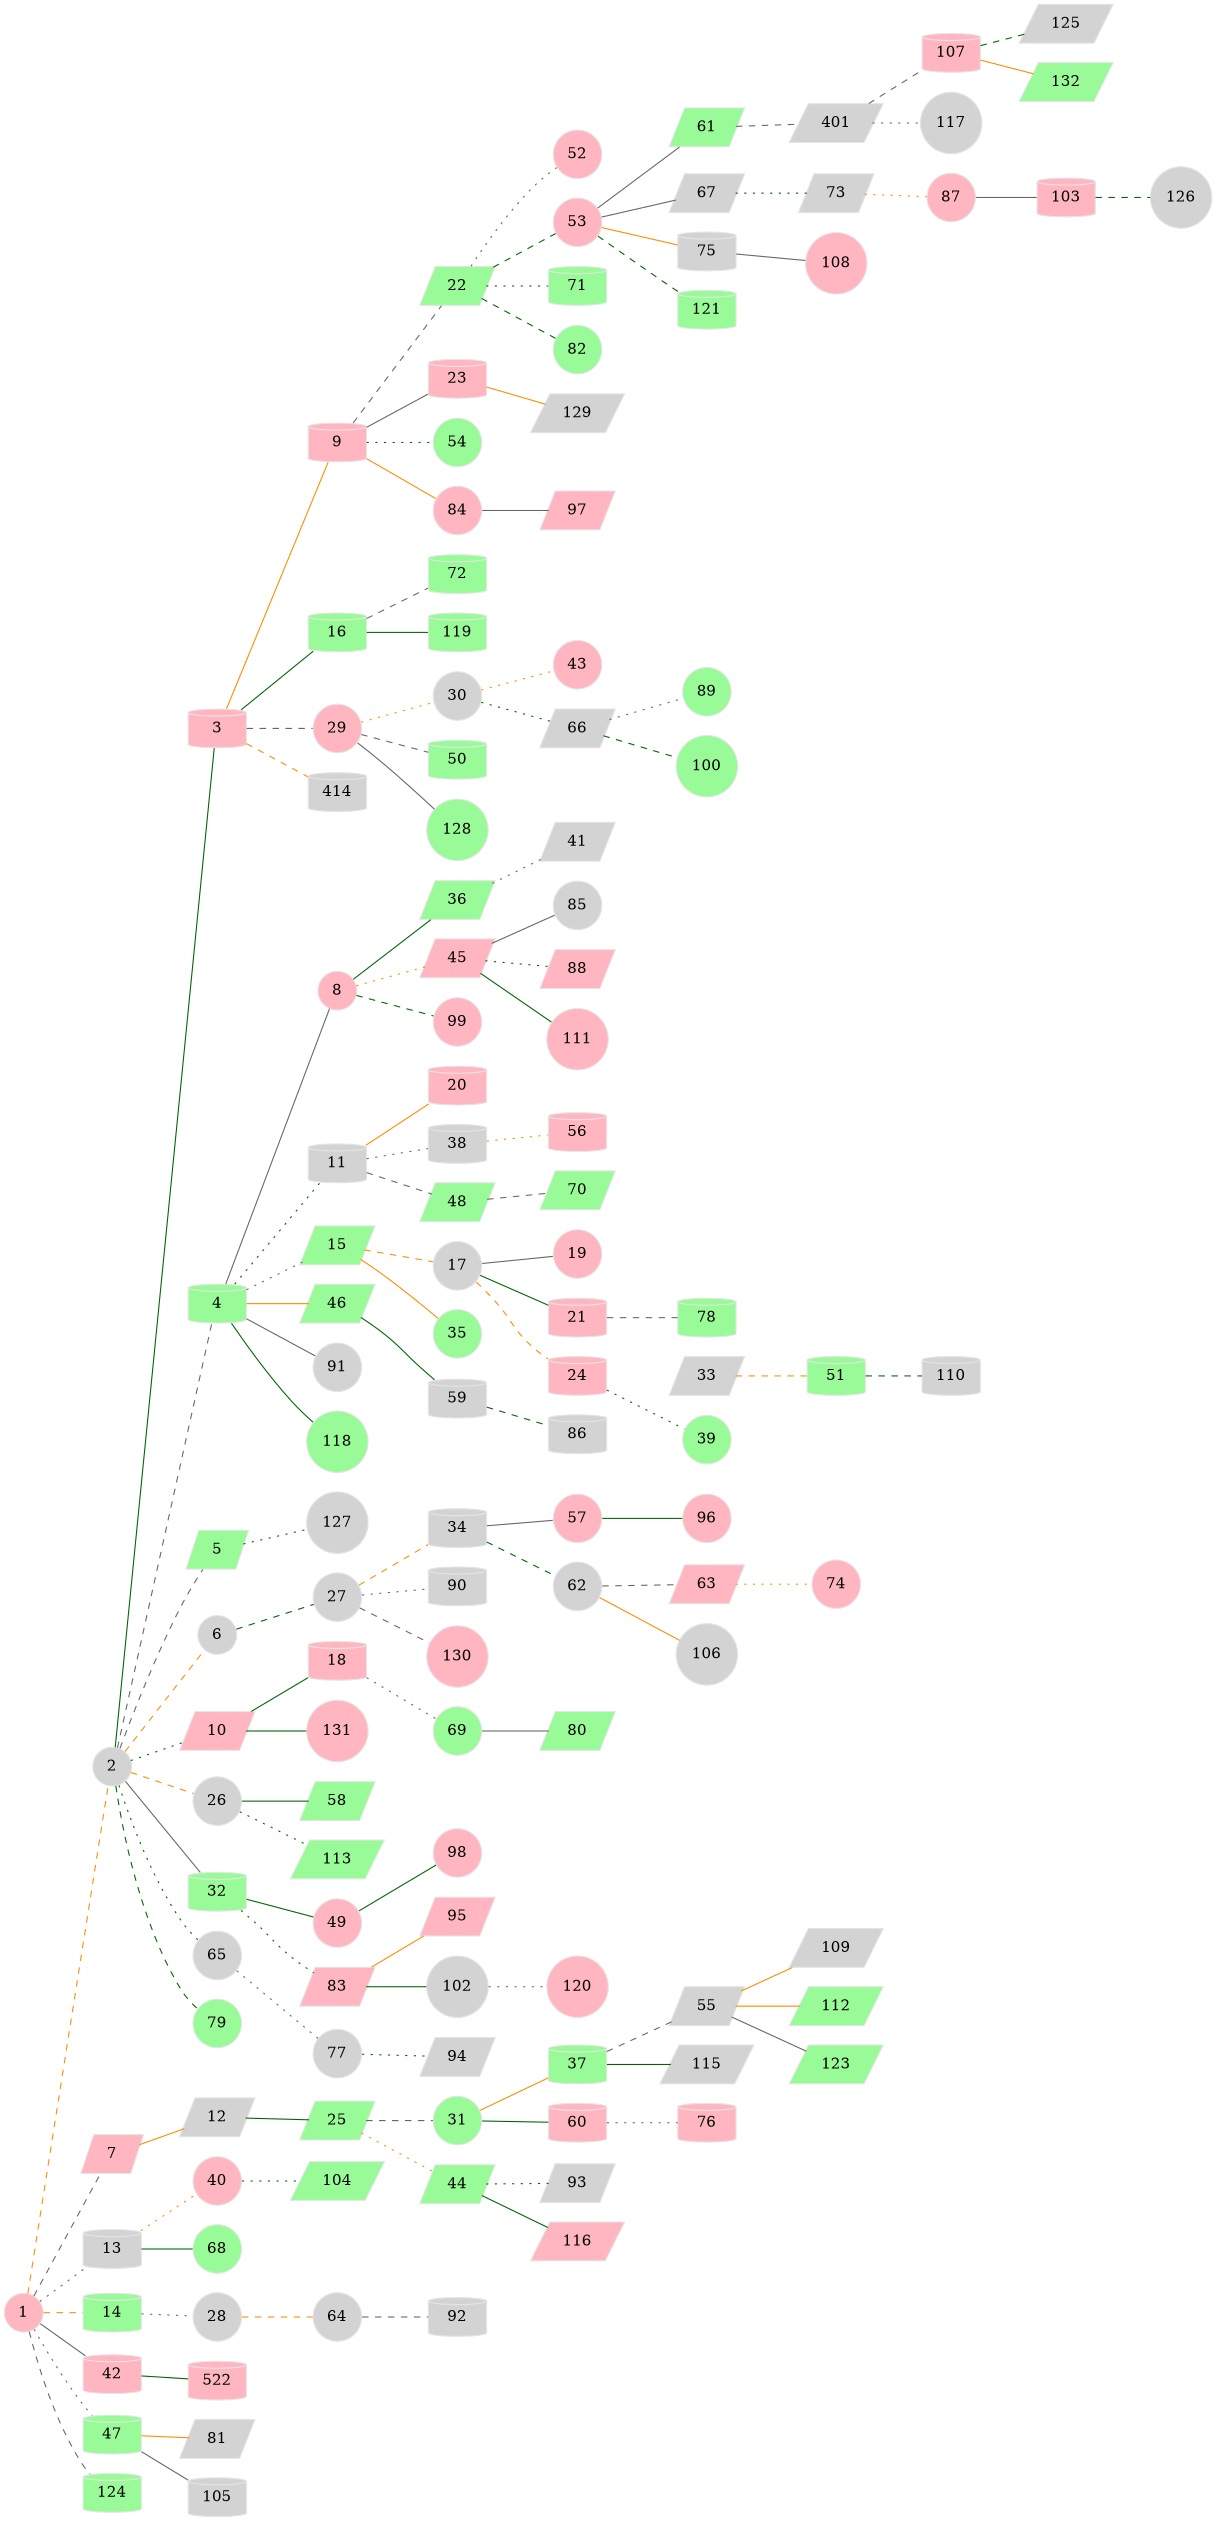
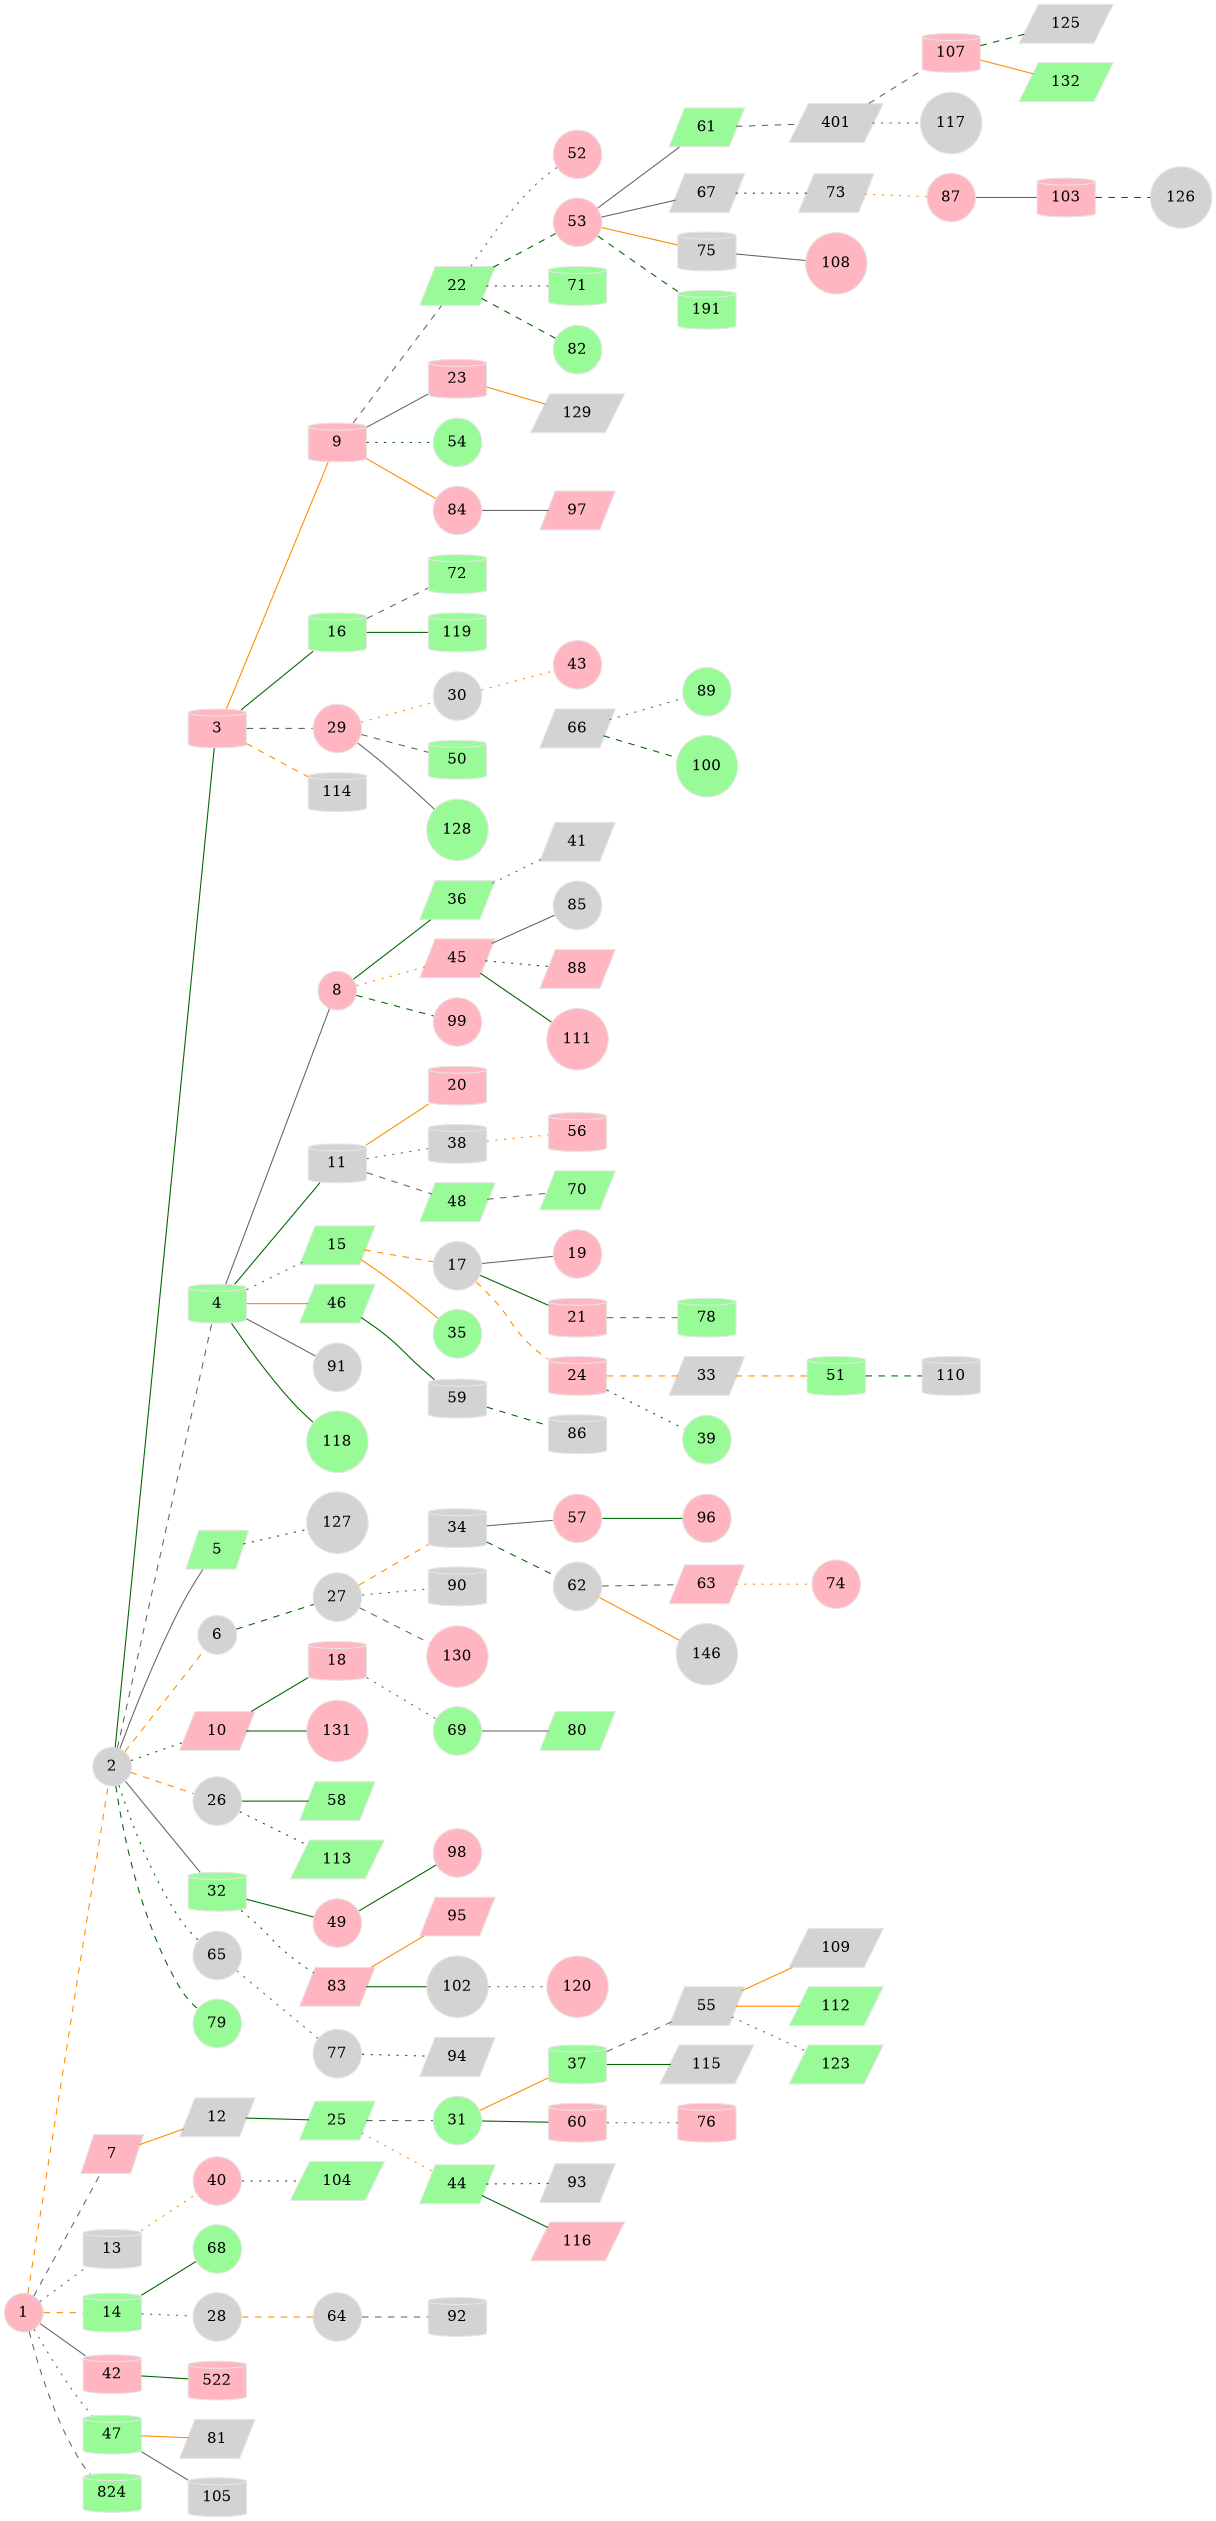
node "121": label "121" -> "191"
edge "30" -- "66": removed
node "414": label "414" -> "114"
edge "11" -- "4": style dotted -> solid
edge "24" -- "33": added
node "106": label "106" -> "146"
edge "5" -- "2": style dashed -> solid
edge "55" -- "123": style solid -> dotted
edge "13" -- "68": now "14" -- "68"
node "124": label "124" -> "824"
